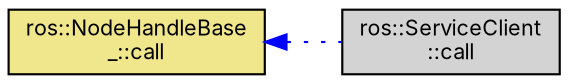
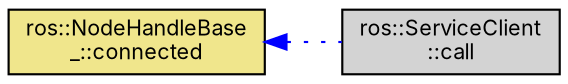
node "ros::NodeHandleBase _::call": label "ros::NodeHandleBase _::call" -> "ros::NodeHandleBase _::connected"
